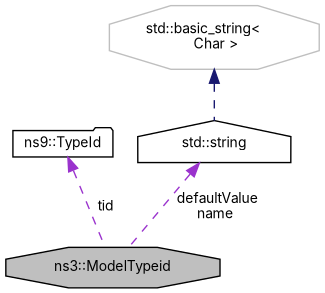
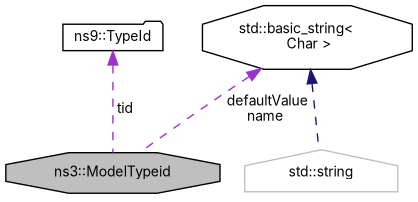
node "std::basic_string< Char >": color grey75 -> black
node "std::string": color black -> grey75
edge "ns3::ModelTypeid" -> "std::string": now "ns3::ModelTypeid" -> "std::basic_string< Char >"
